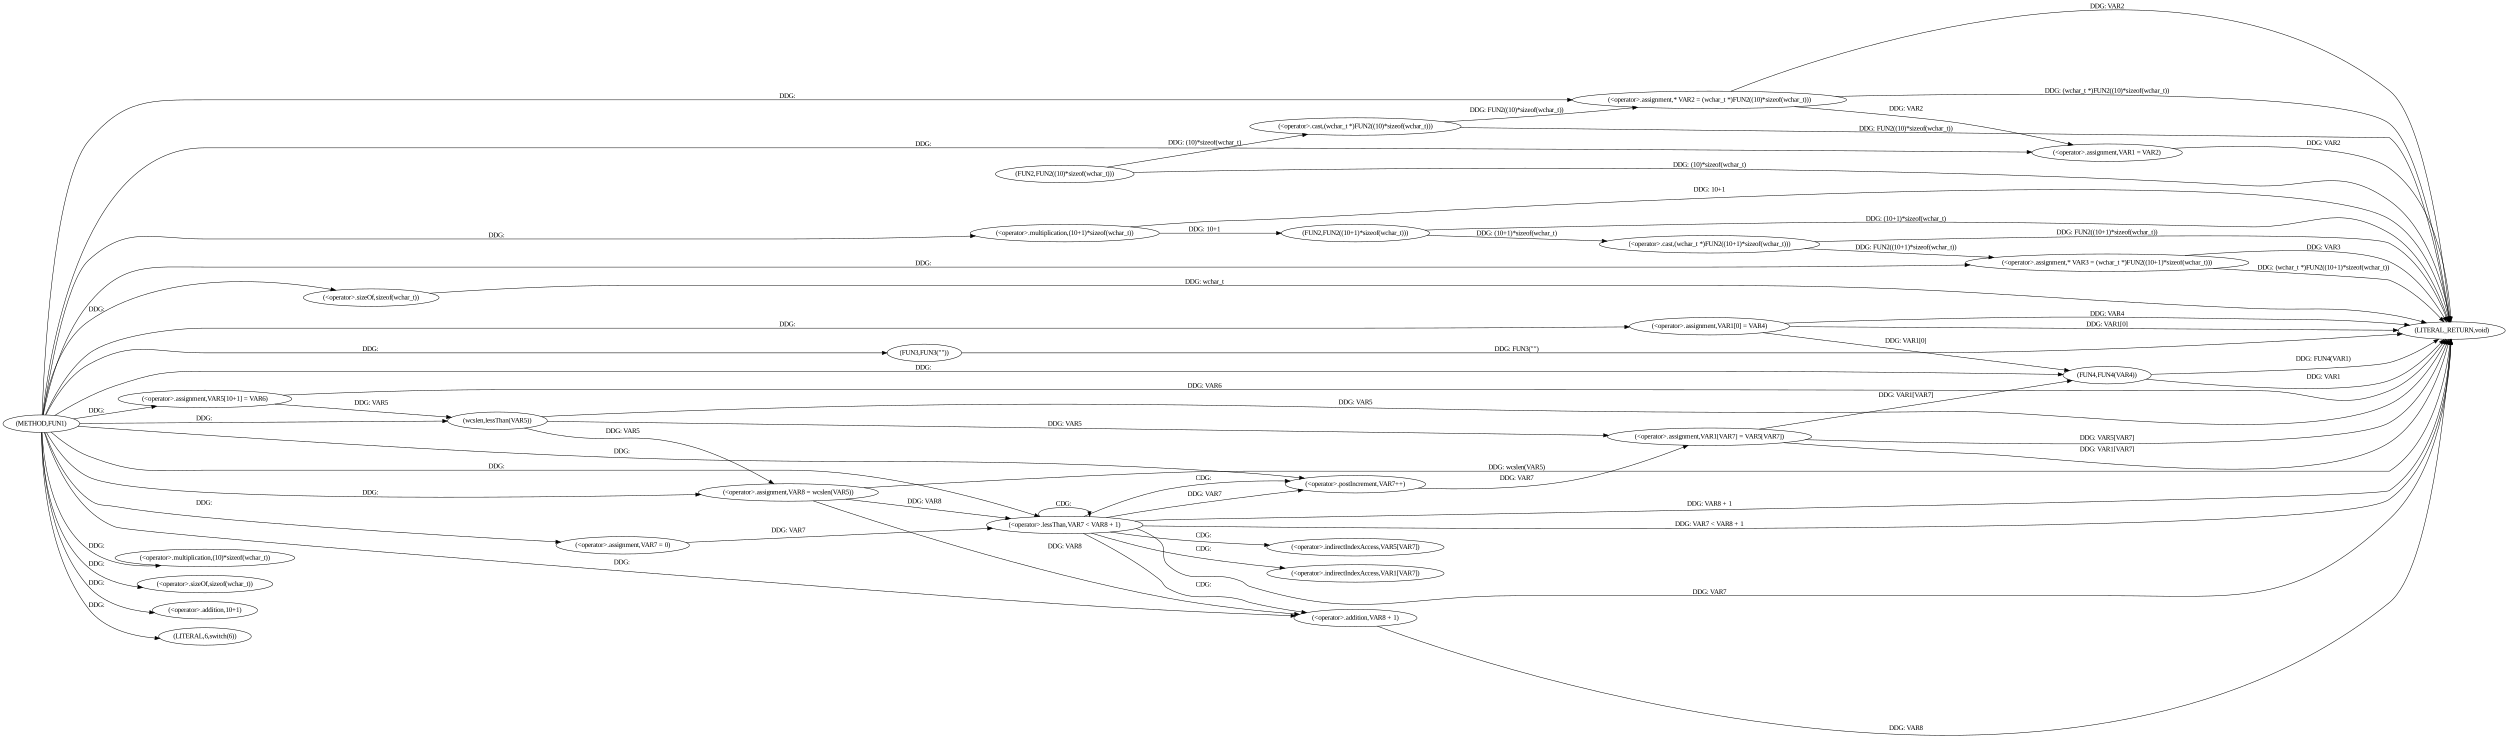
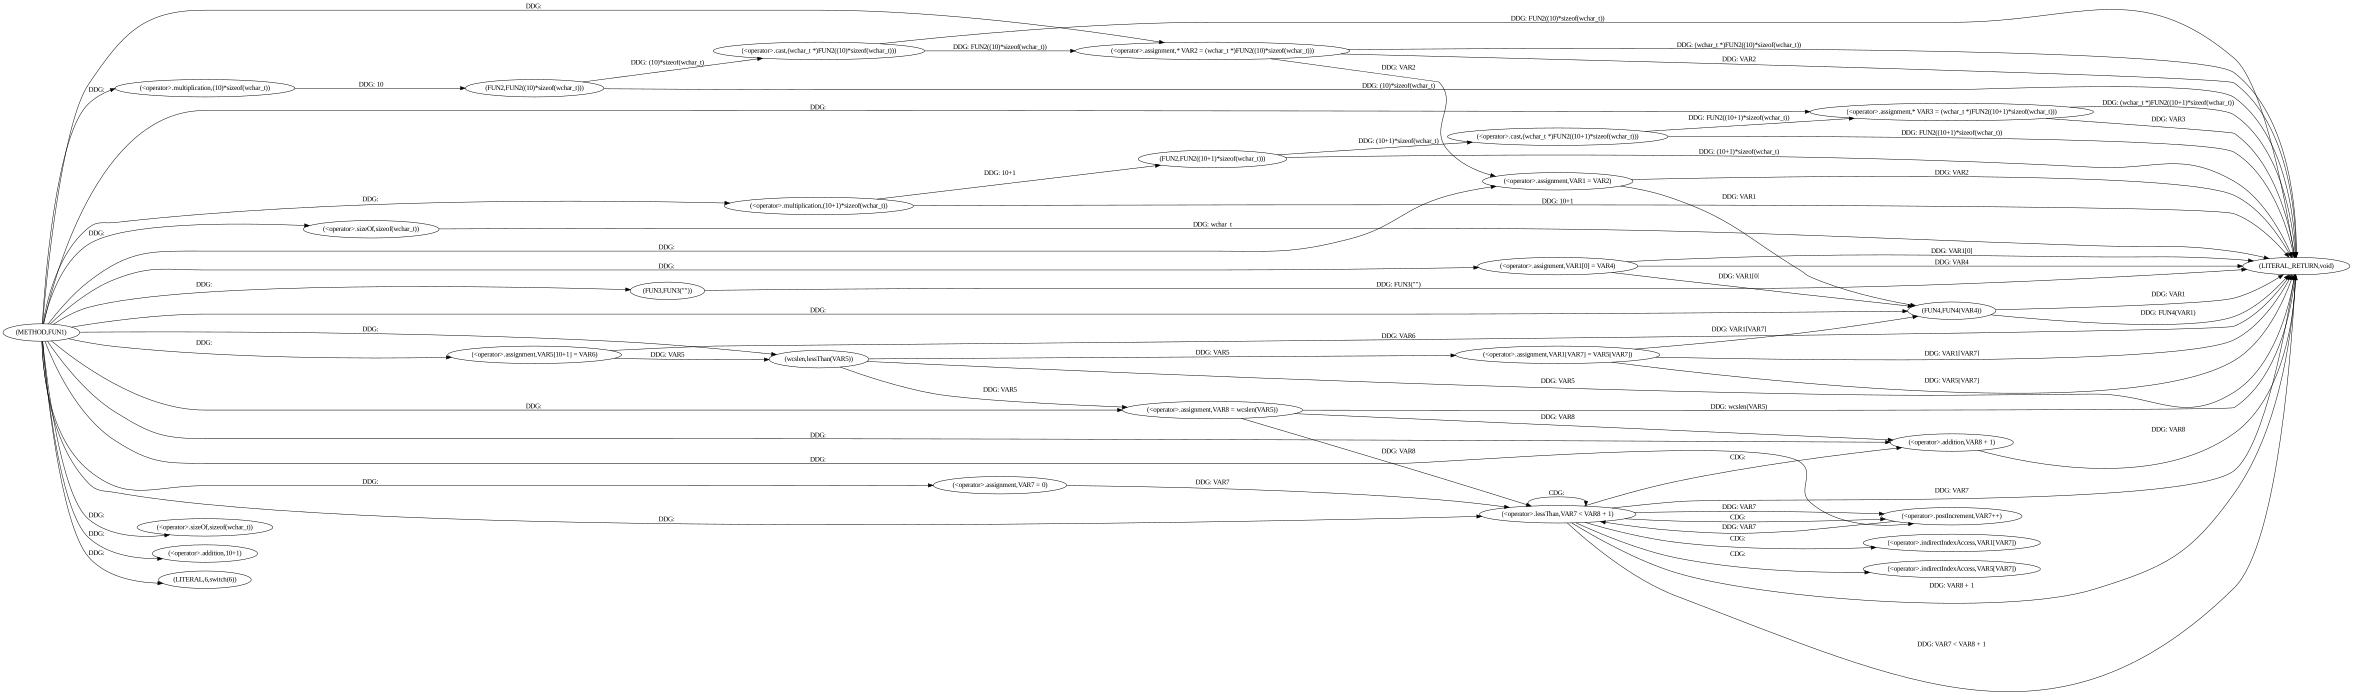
edge "(<operator>.multiplication,(10)*sizeof(wchar_t))" -> "(FUN2,FUN2((10)*sizeof(wchar_t)))": added, label "DDG: 10"
edge "(<operator>.assignment,VAR1 = VAR2)" -> "(FUN4,FUN4(VAR4))": added, label "DDG: VAR1"
edge "(<operator>.postIncrement,VAR7++)" -> "(<operator>.assignment,VAR1[VAR7] = VAR5[VAR7])": now "(<operator>.postIncrement,VAR7++)" -> "(<operator>.lessThan,VAR7 < VAR8 + 1)"
